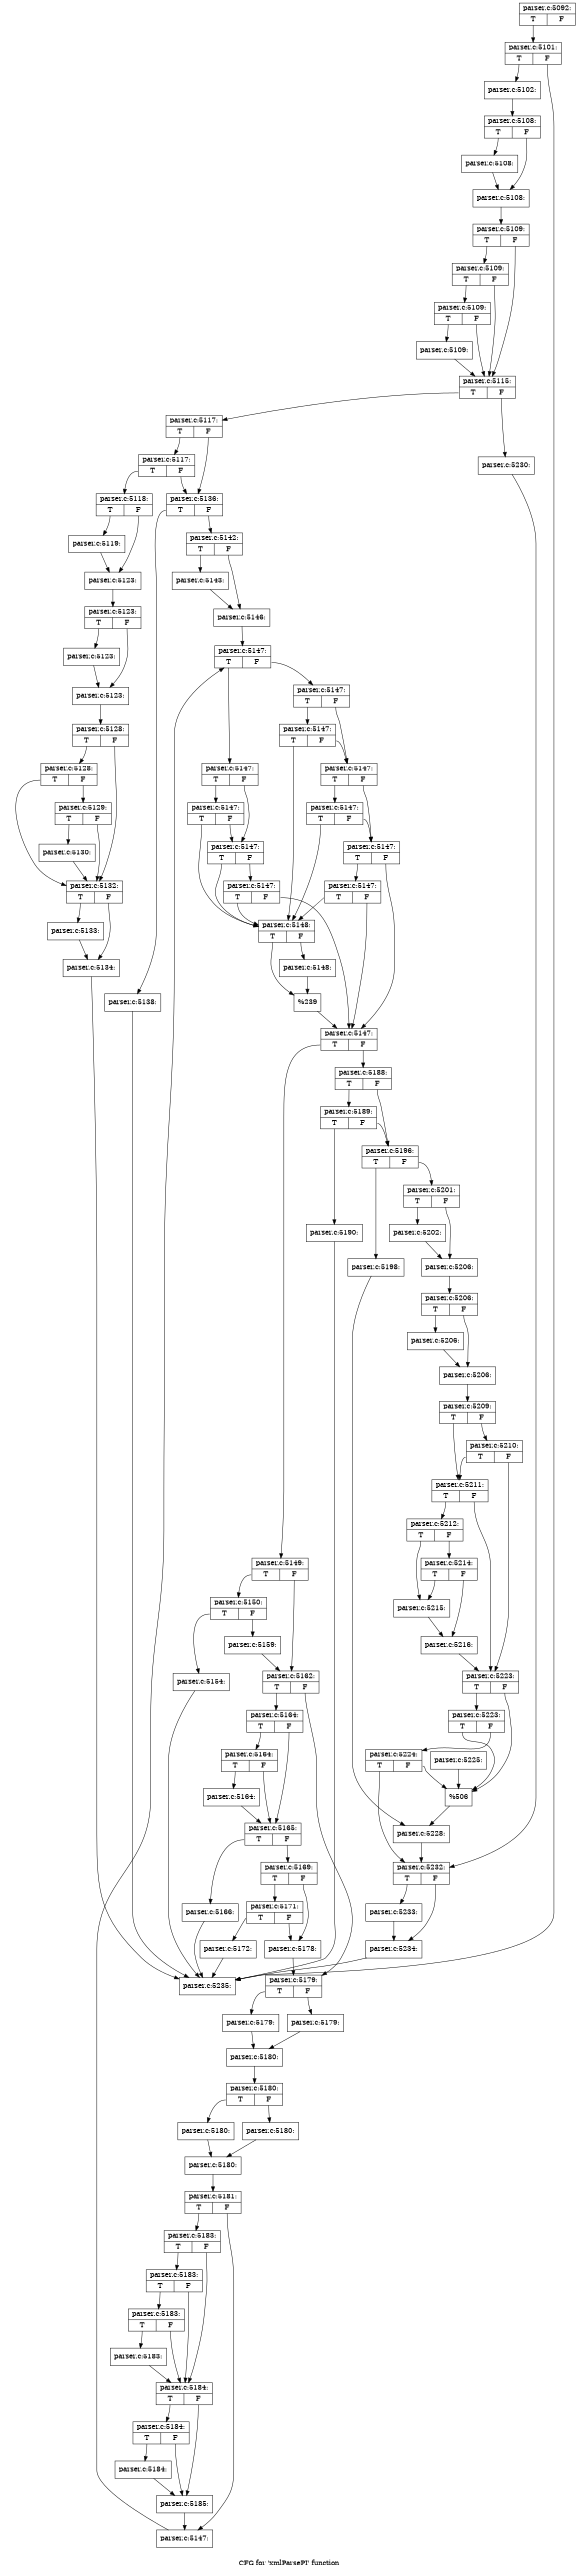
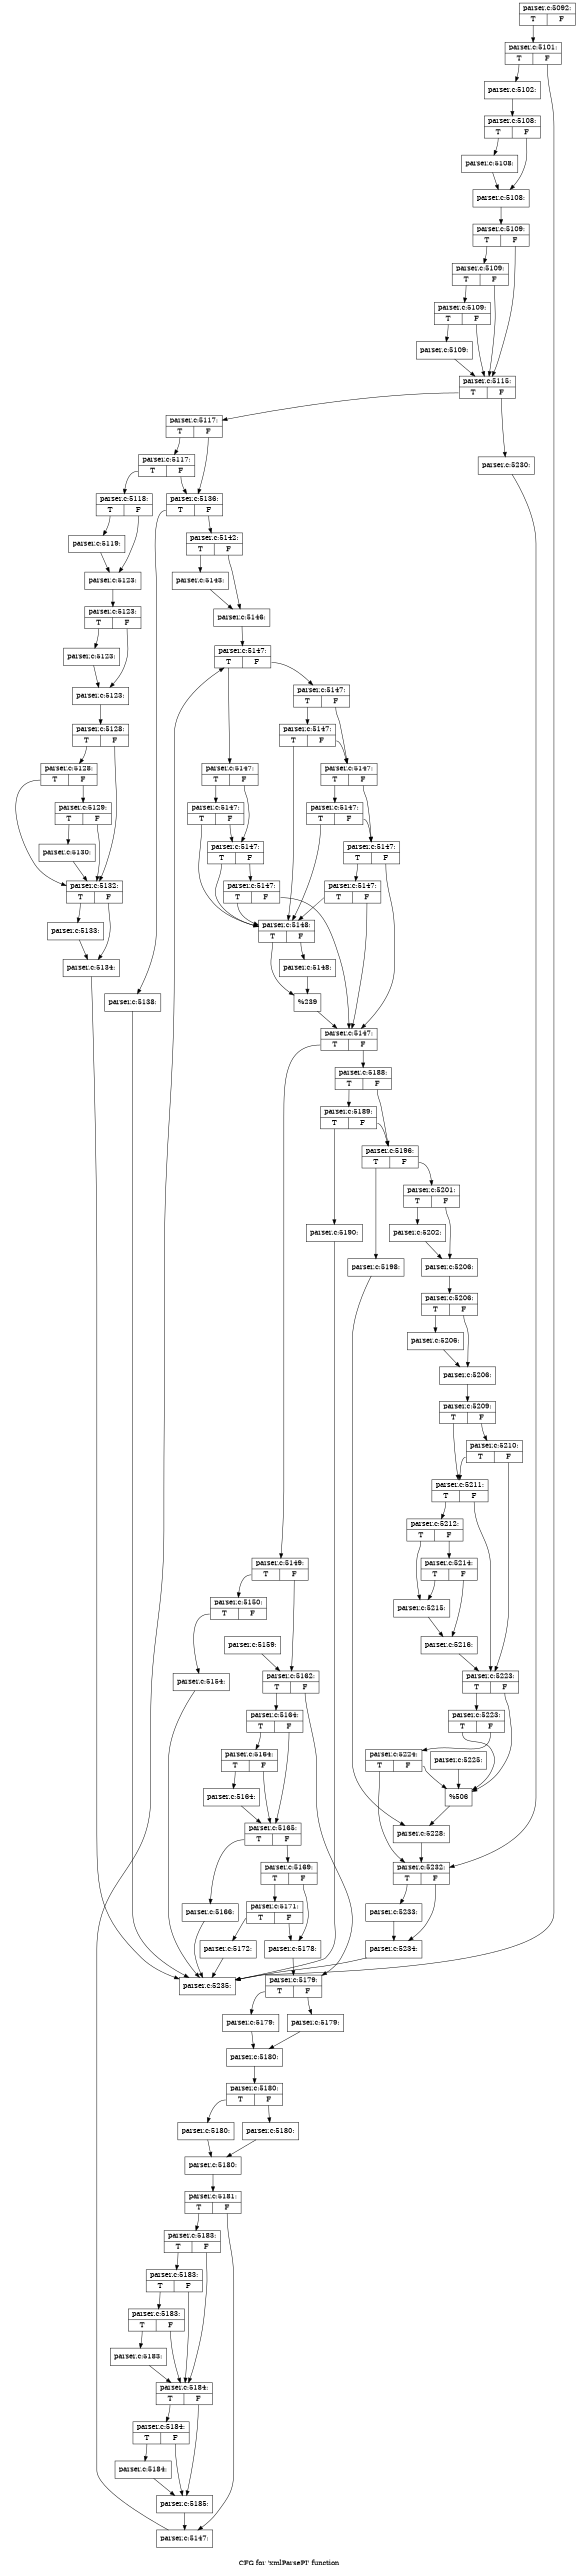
edge "parser.c:5150:" -> "parser.c:5159:": removed
